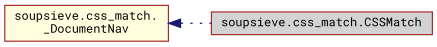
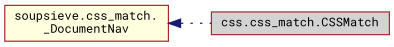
node "soupsieve.css_match.CSSMatch": label "soupsieve.css_match.CSSMatch" -> "css.css_match.CSSMatch"
